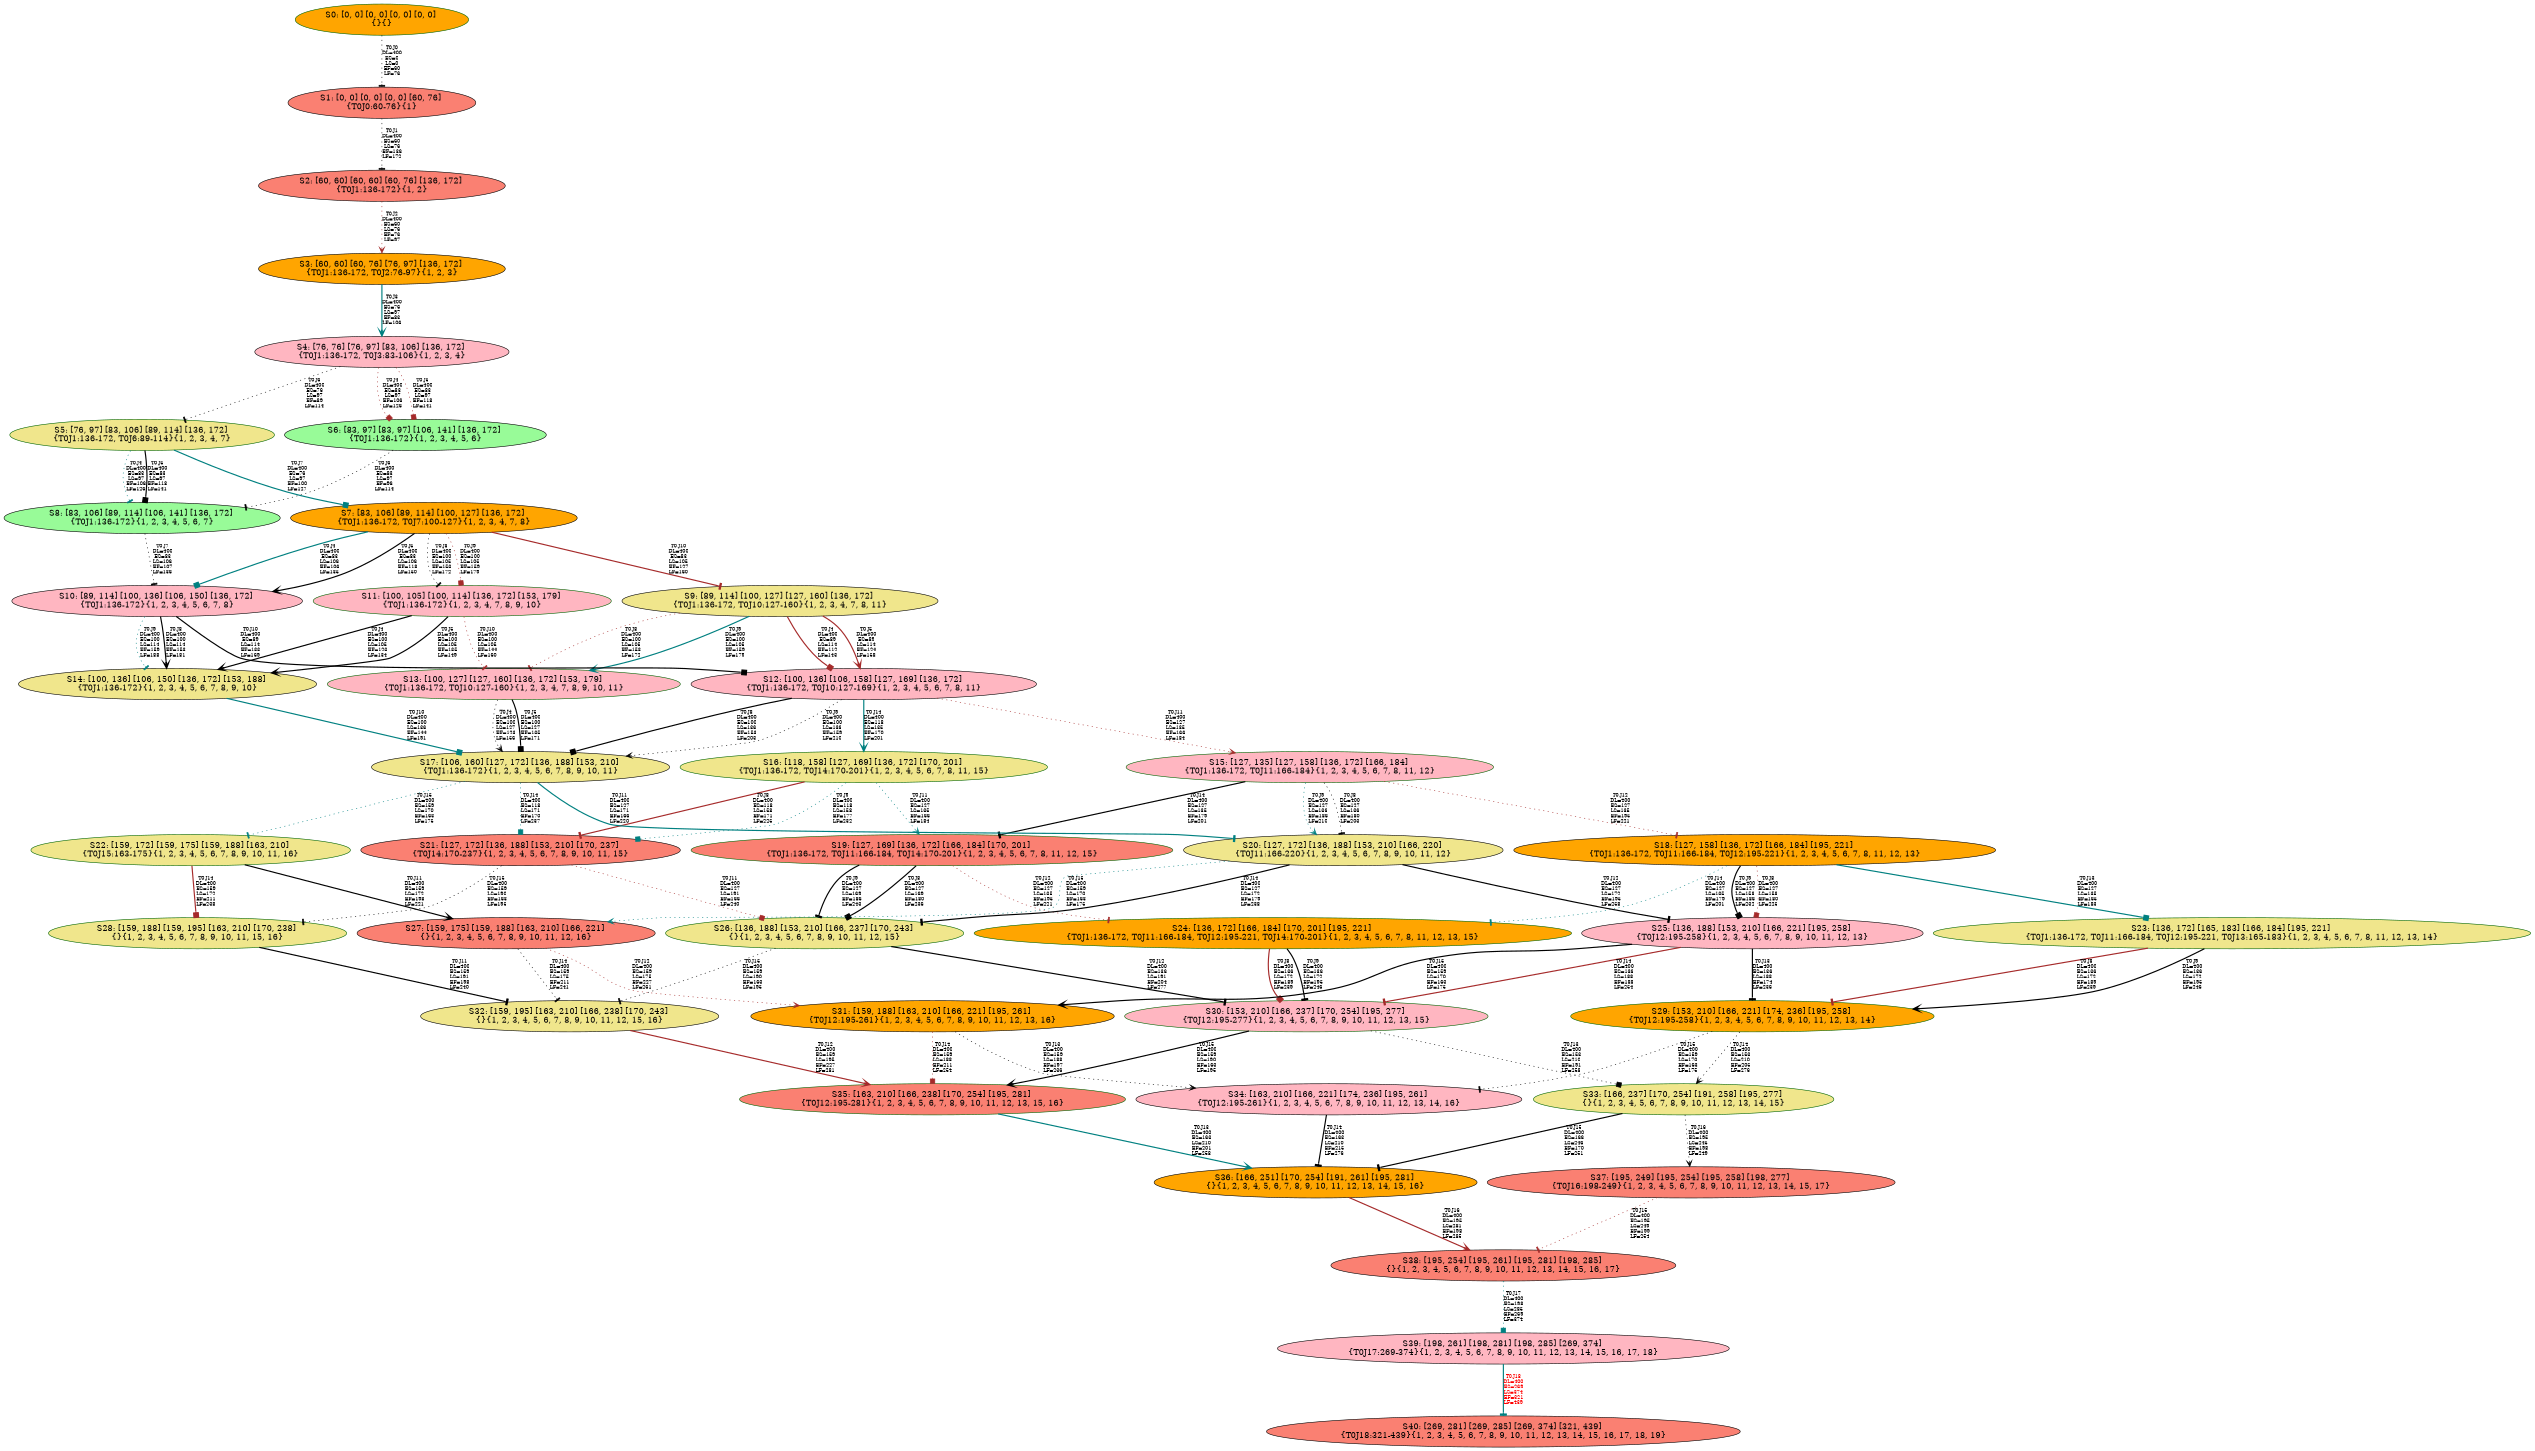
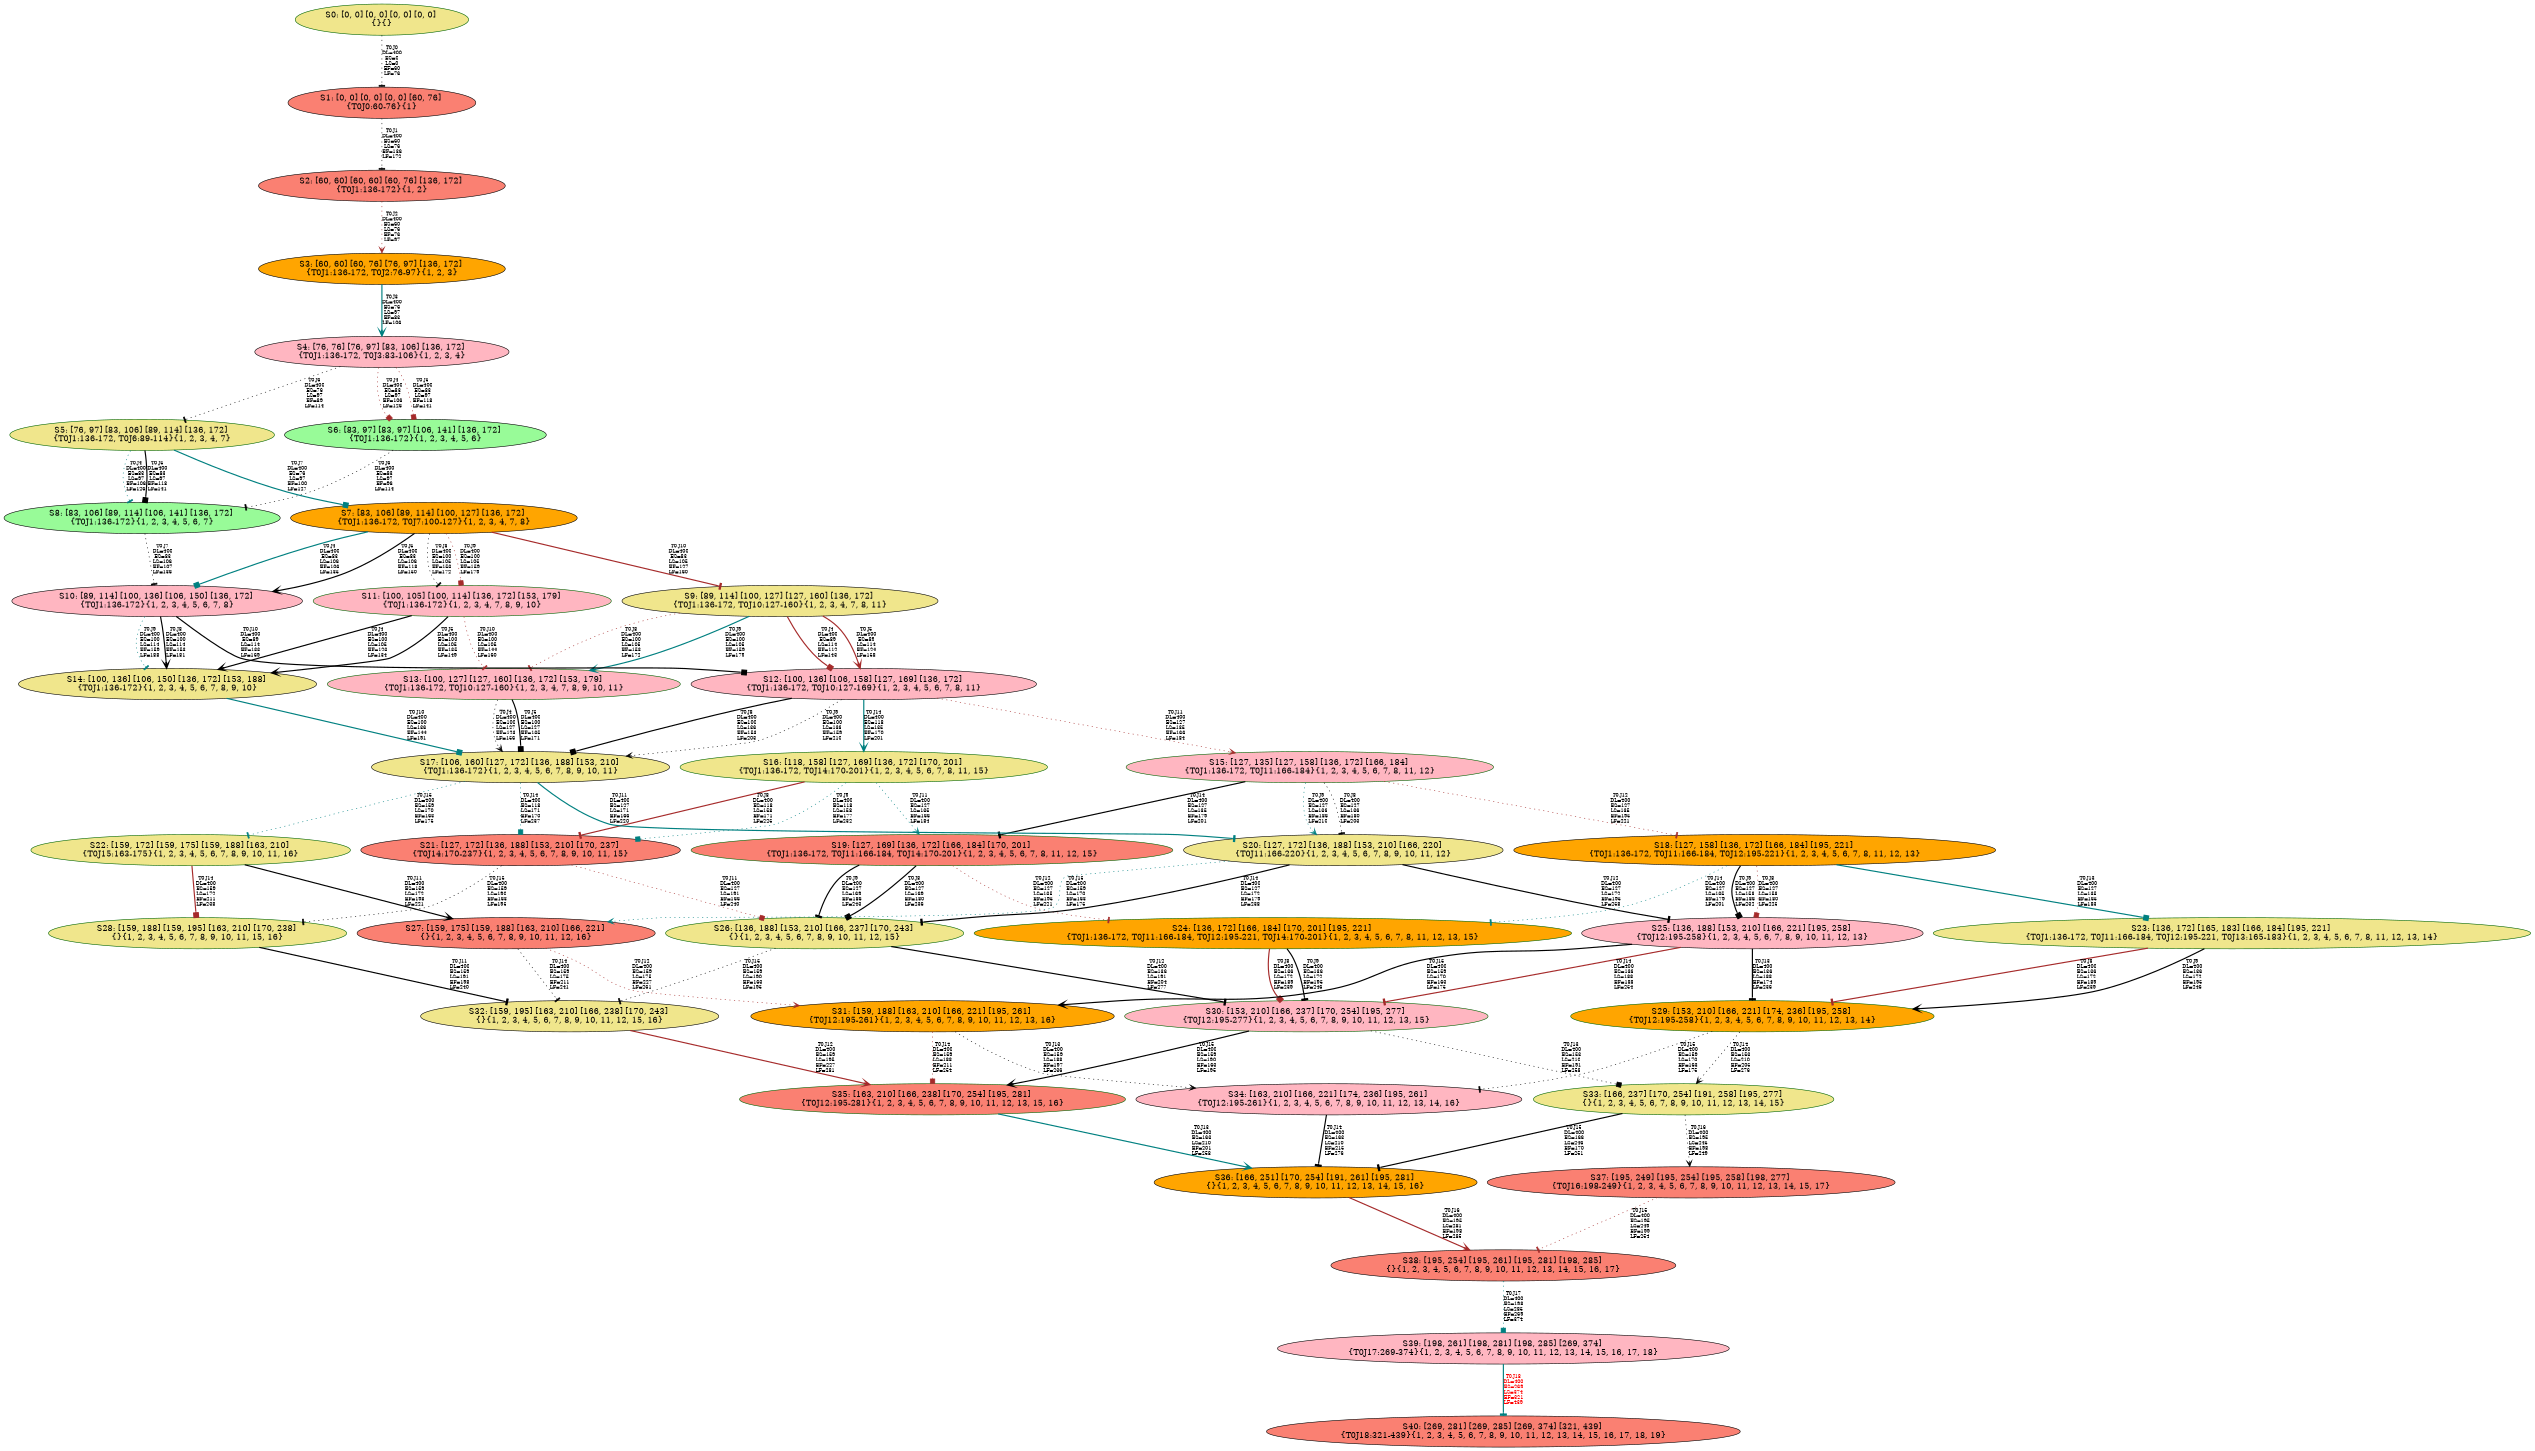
node "S0: [0, 0] [0, 0] [0, 0] [0, 0] {}{}": fillcolor orange -> khaki
